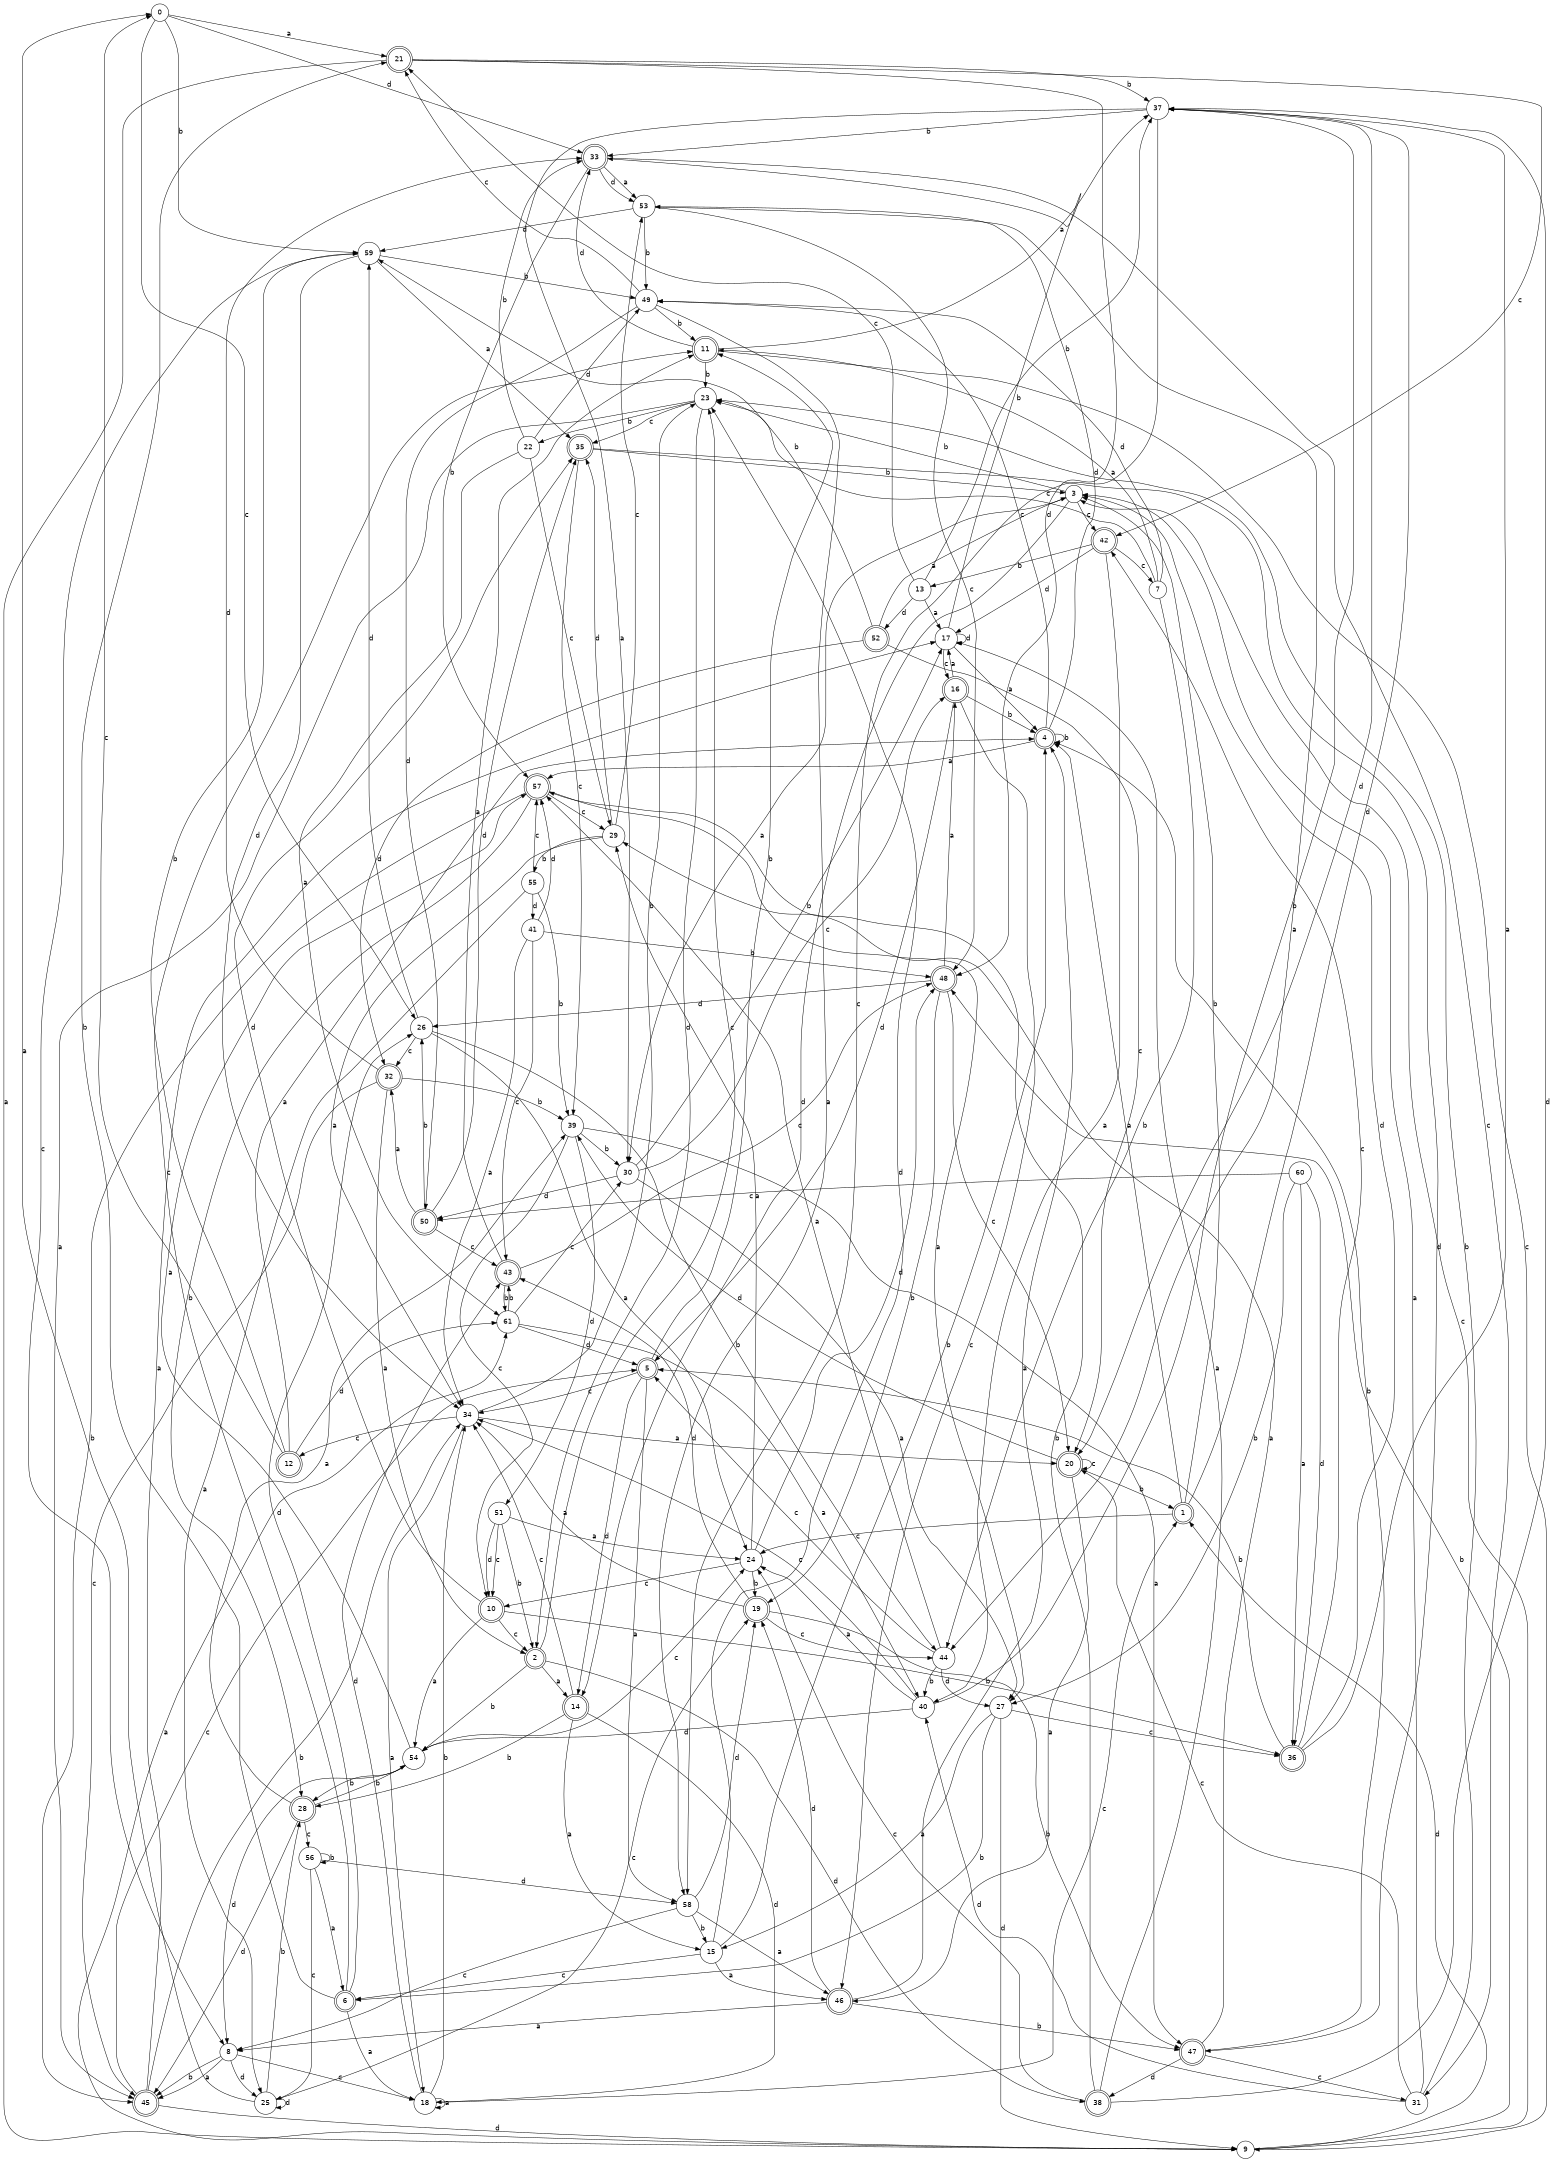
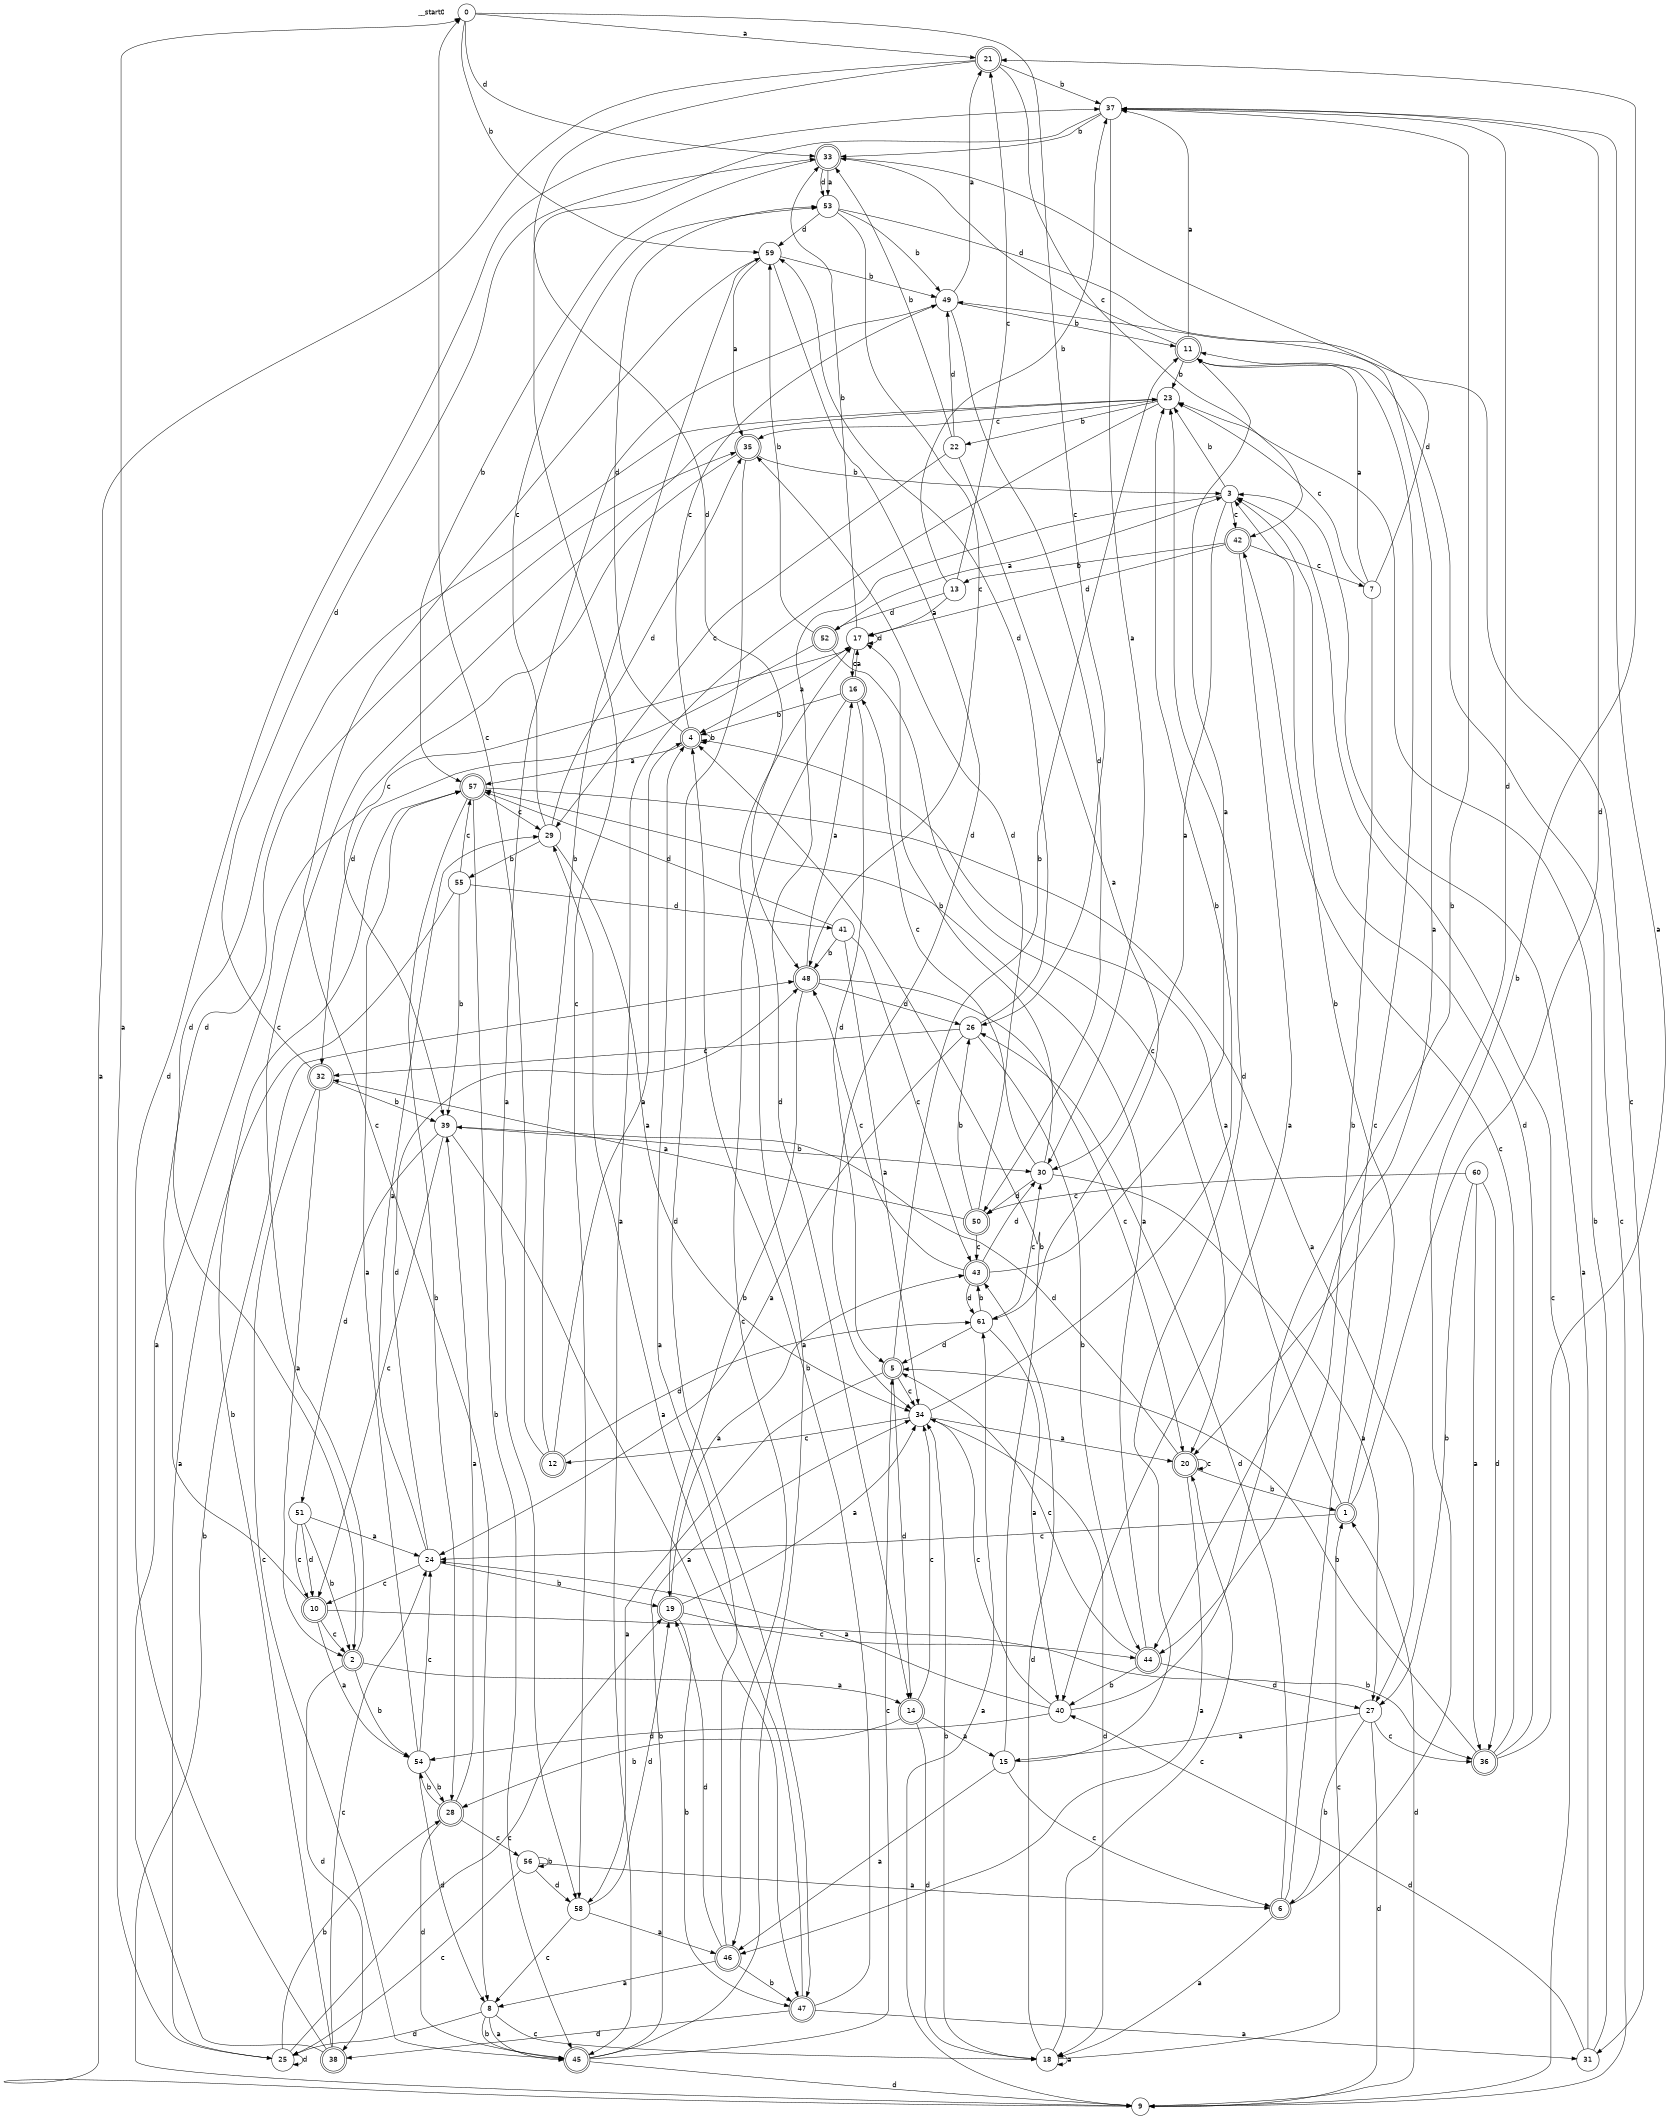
node "__start0": added
edge "49" -> "21": label "c" -> "a"
edge "43" -> "30": added, label "d"
edge "43" -> "61": label "b" -> "d"
edge "19" -> "43": label "d" -> "a"
node "44": shape circle -> doublecircle
edge "34" -> "18": label "a" -> "d"
edge "31" -> "20": now "18" -> "20"
edge "58" -> "15": removed, label "b"
edge "47" -> "31": label "c" -> "a"
